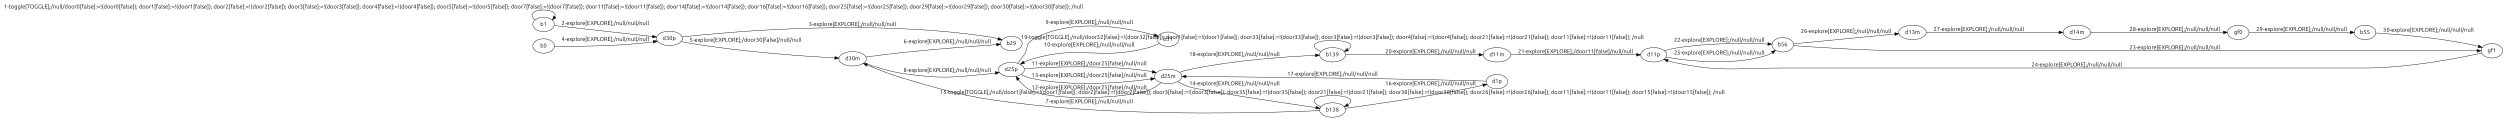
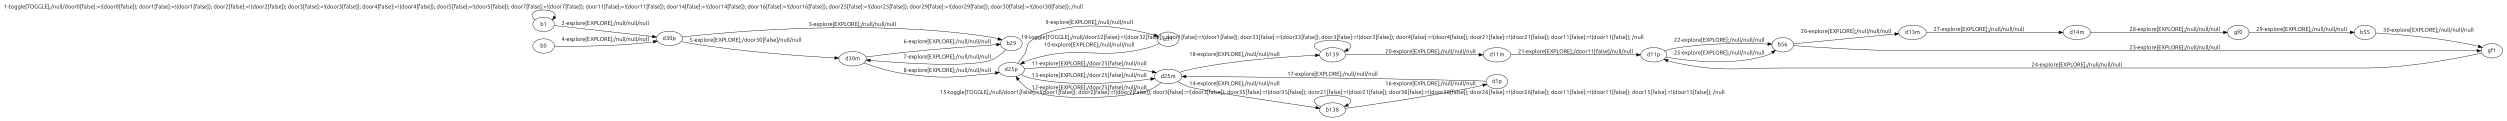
edge "b138" -> "d30m": now "b29" -> "d30m"
